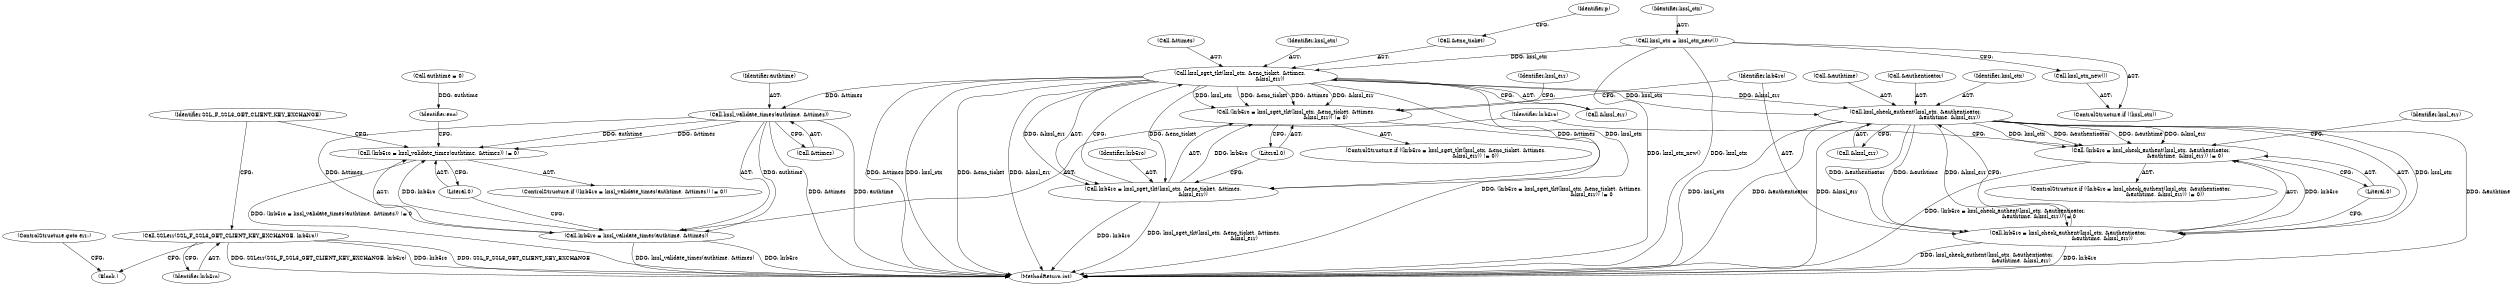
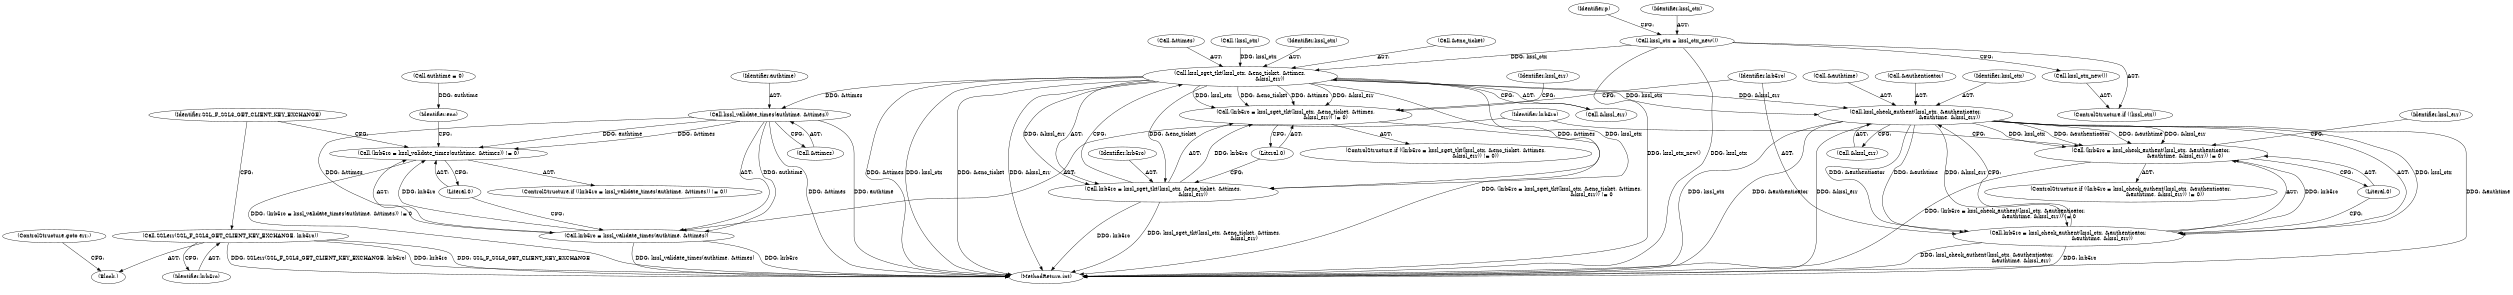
edge "(Identifier,p)" -> "(Call,&enc_ticket)": now "(Identifier,p)" -> "(Call,kssl_ctx = kssl_ctx_new())"
node "(Call,!kssl_ctx)": added
edge "(Call,SSLerr(SSL_F_SSL3_GET_CLIENT_KEY_EXCHANGE, krb5rc))" -> "(Block,)": label "CFG: " -> "AST: "
